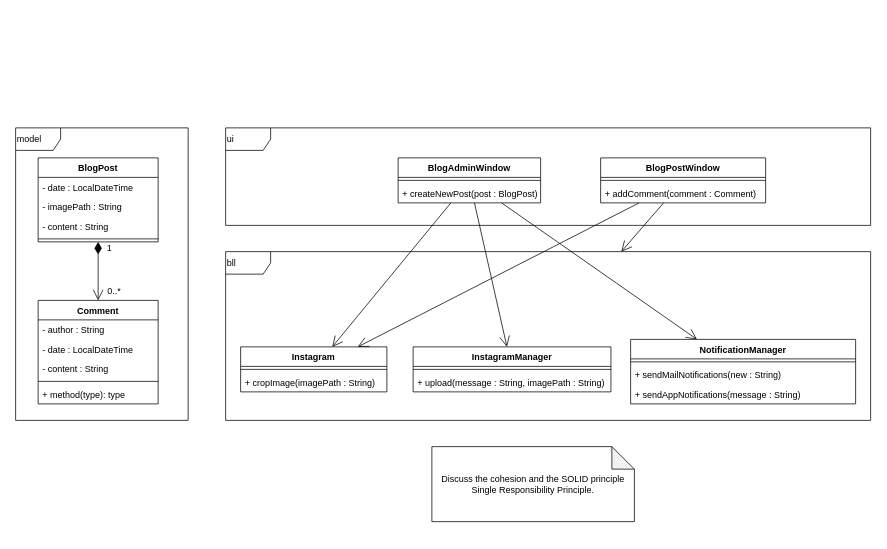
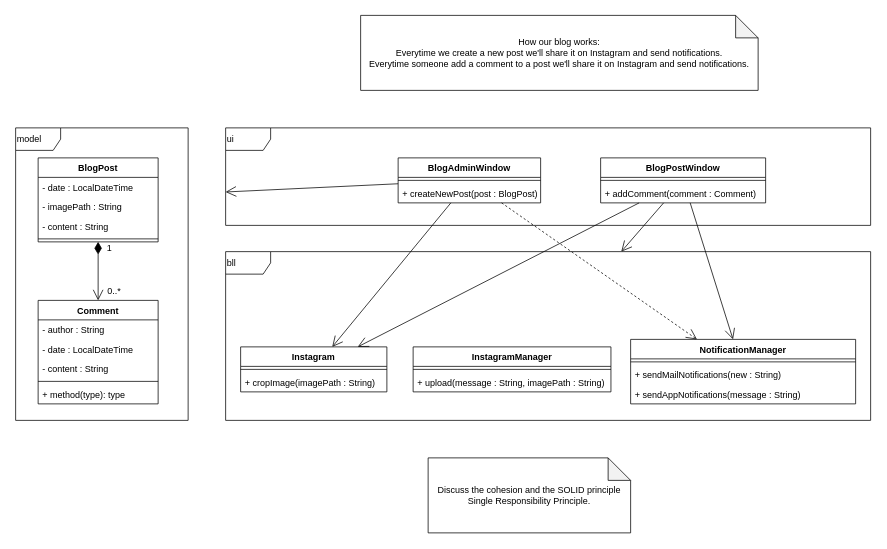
node "How our blog works: Everytime we create a new post we'll share it on Instagram and send notifications. Everytime someone add a comment to a post we'll share it on Instagram and send notifications.": added
edge "BlogAdminWindow" -> "NotificationManager": style solid -> dashed
edge "BlogPostWindow" -> "NotificationManager": added
edge "BlogAdminWindow" -> "InstagramManager": now "BlogAdminWindow" -> "ui"
node "Discuss the cohesion and the SOLID principle Single Responsibility Principle.": moved (533, 484) -> (529, 495)
